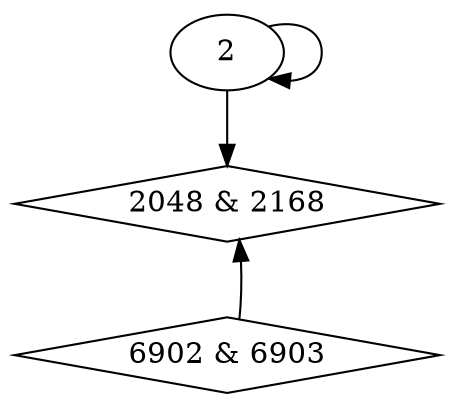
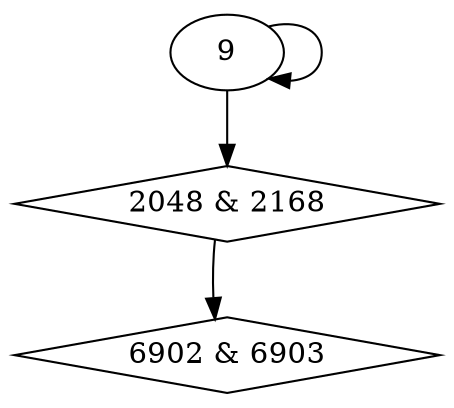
node "2": label "2" -> "9"
edge "6902 & 6903" -> "2048 & 2168": reversed
